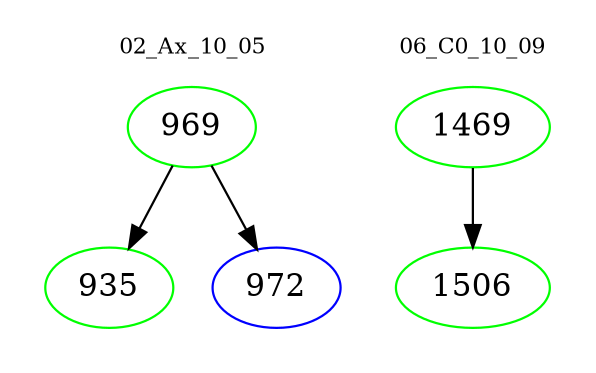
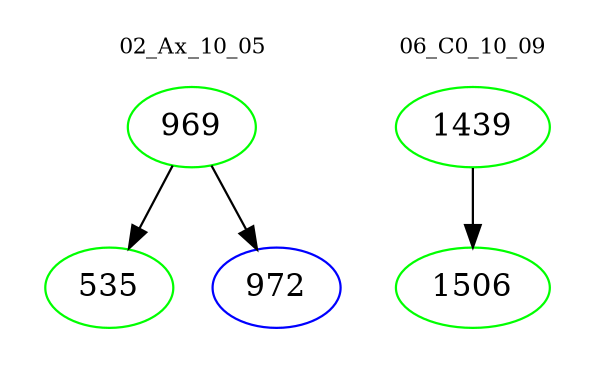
node "1469": label "1469" -> "1439"
node "935": label "935" -> "535"
